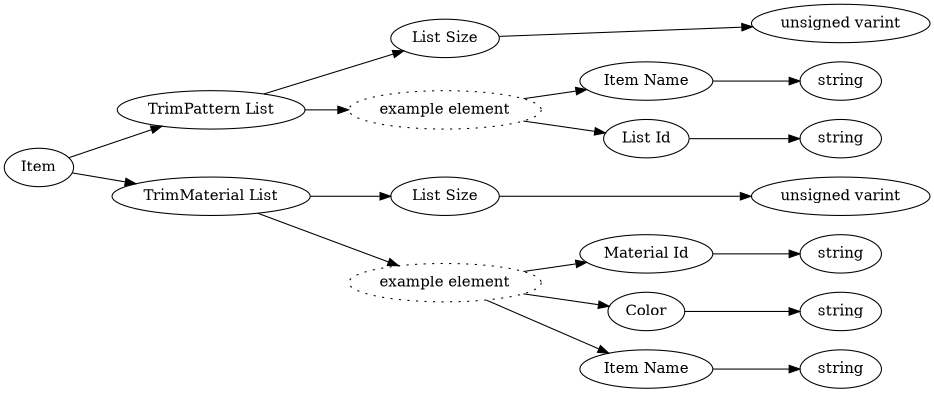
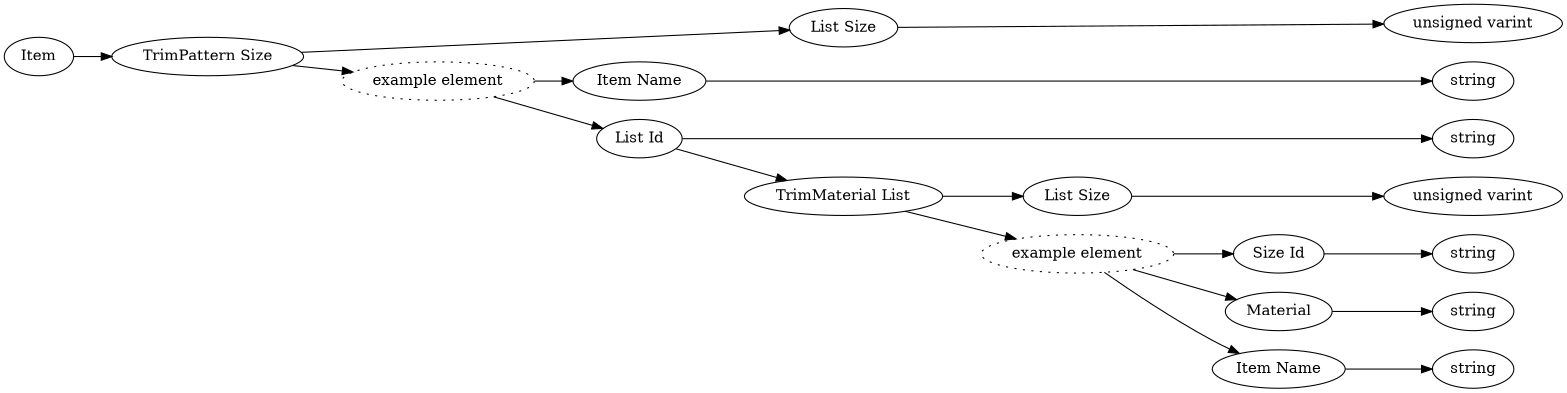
node "TrimPattern List": label "TrimPattern List" -> "TrimPattern Size"
edge "Item" -> "TrimMaterial List": now "List Id" -> "TrimMaterial List"
node "Material Id": label "Material Id" -> "Size Id"
node "Color": label "Color" -> "Material"
